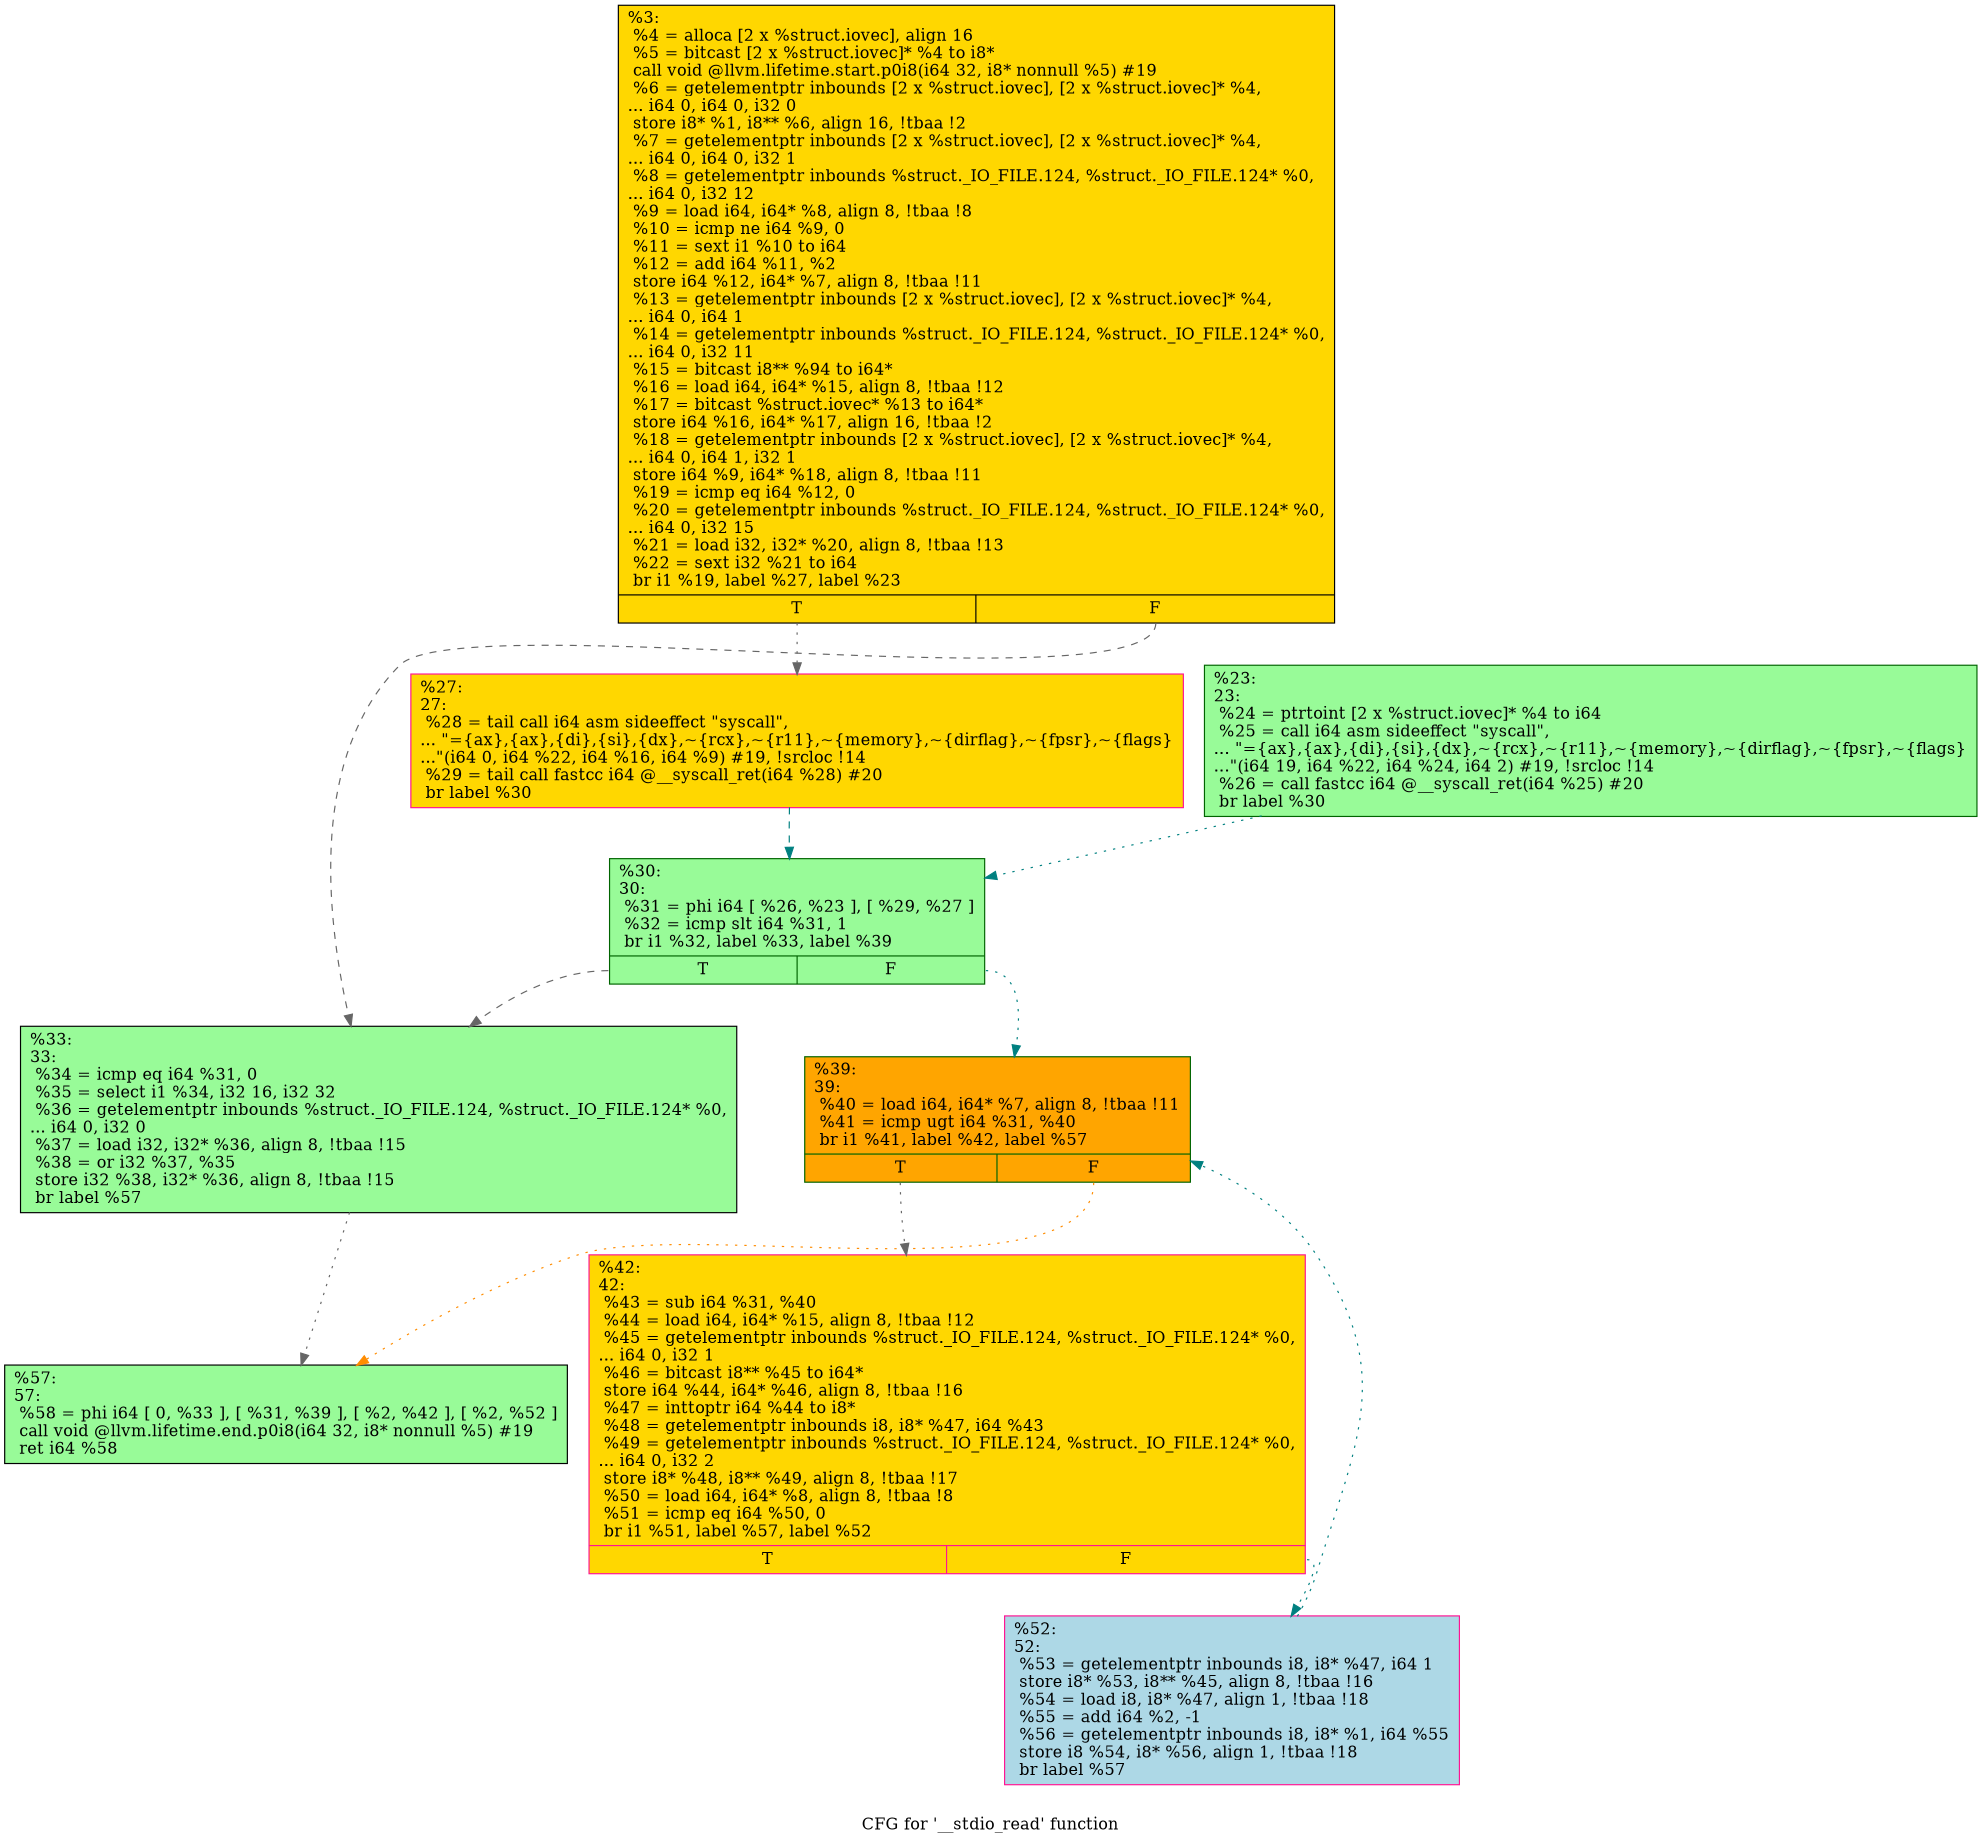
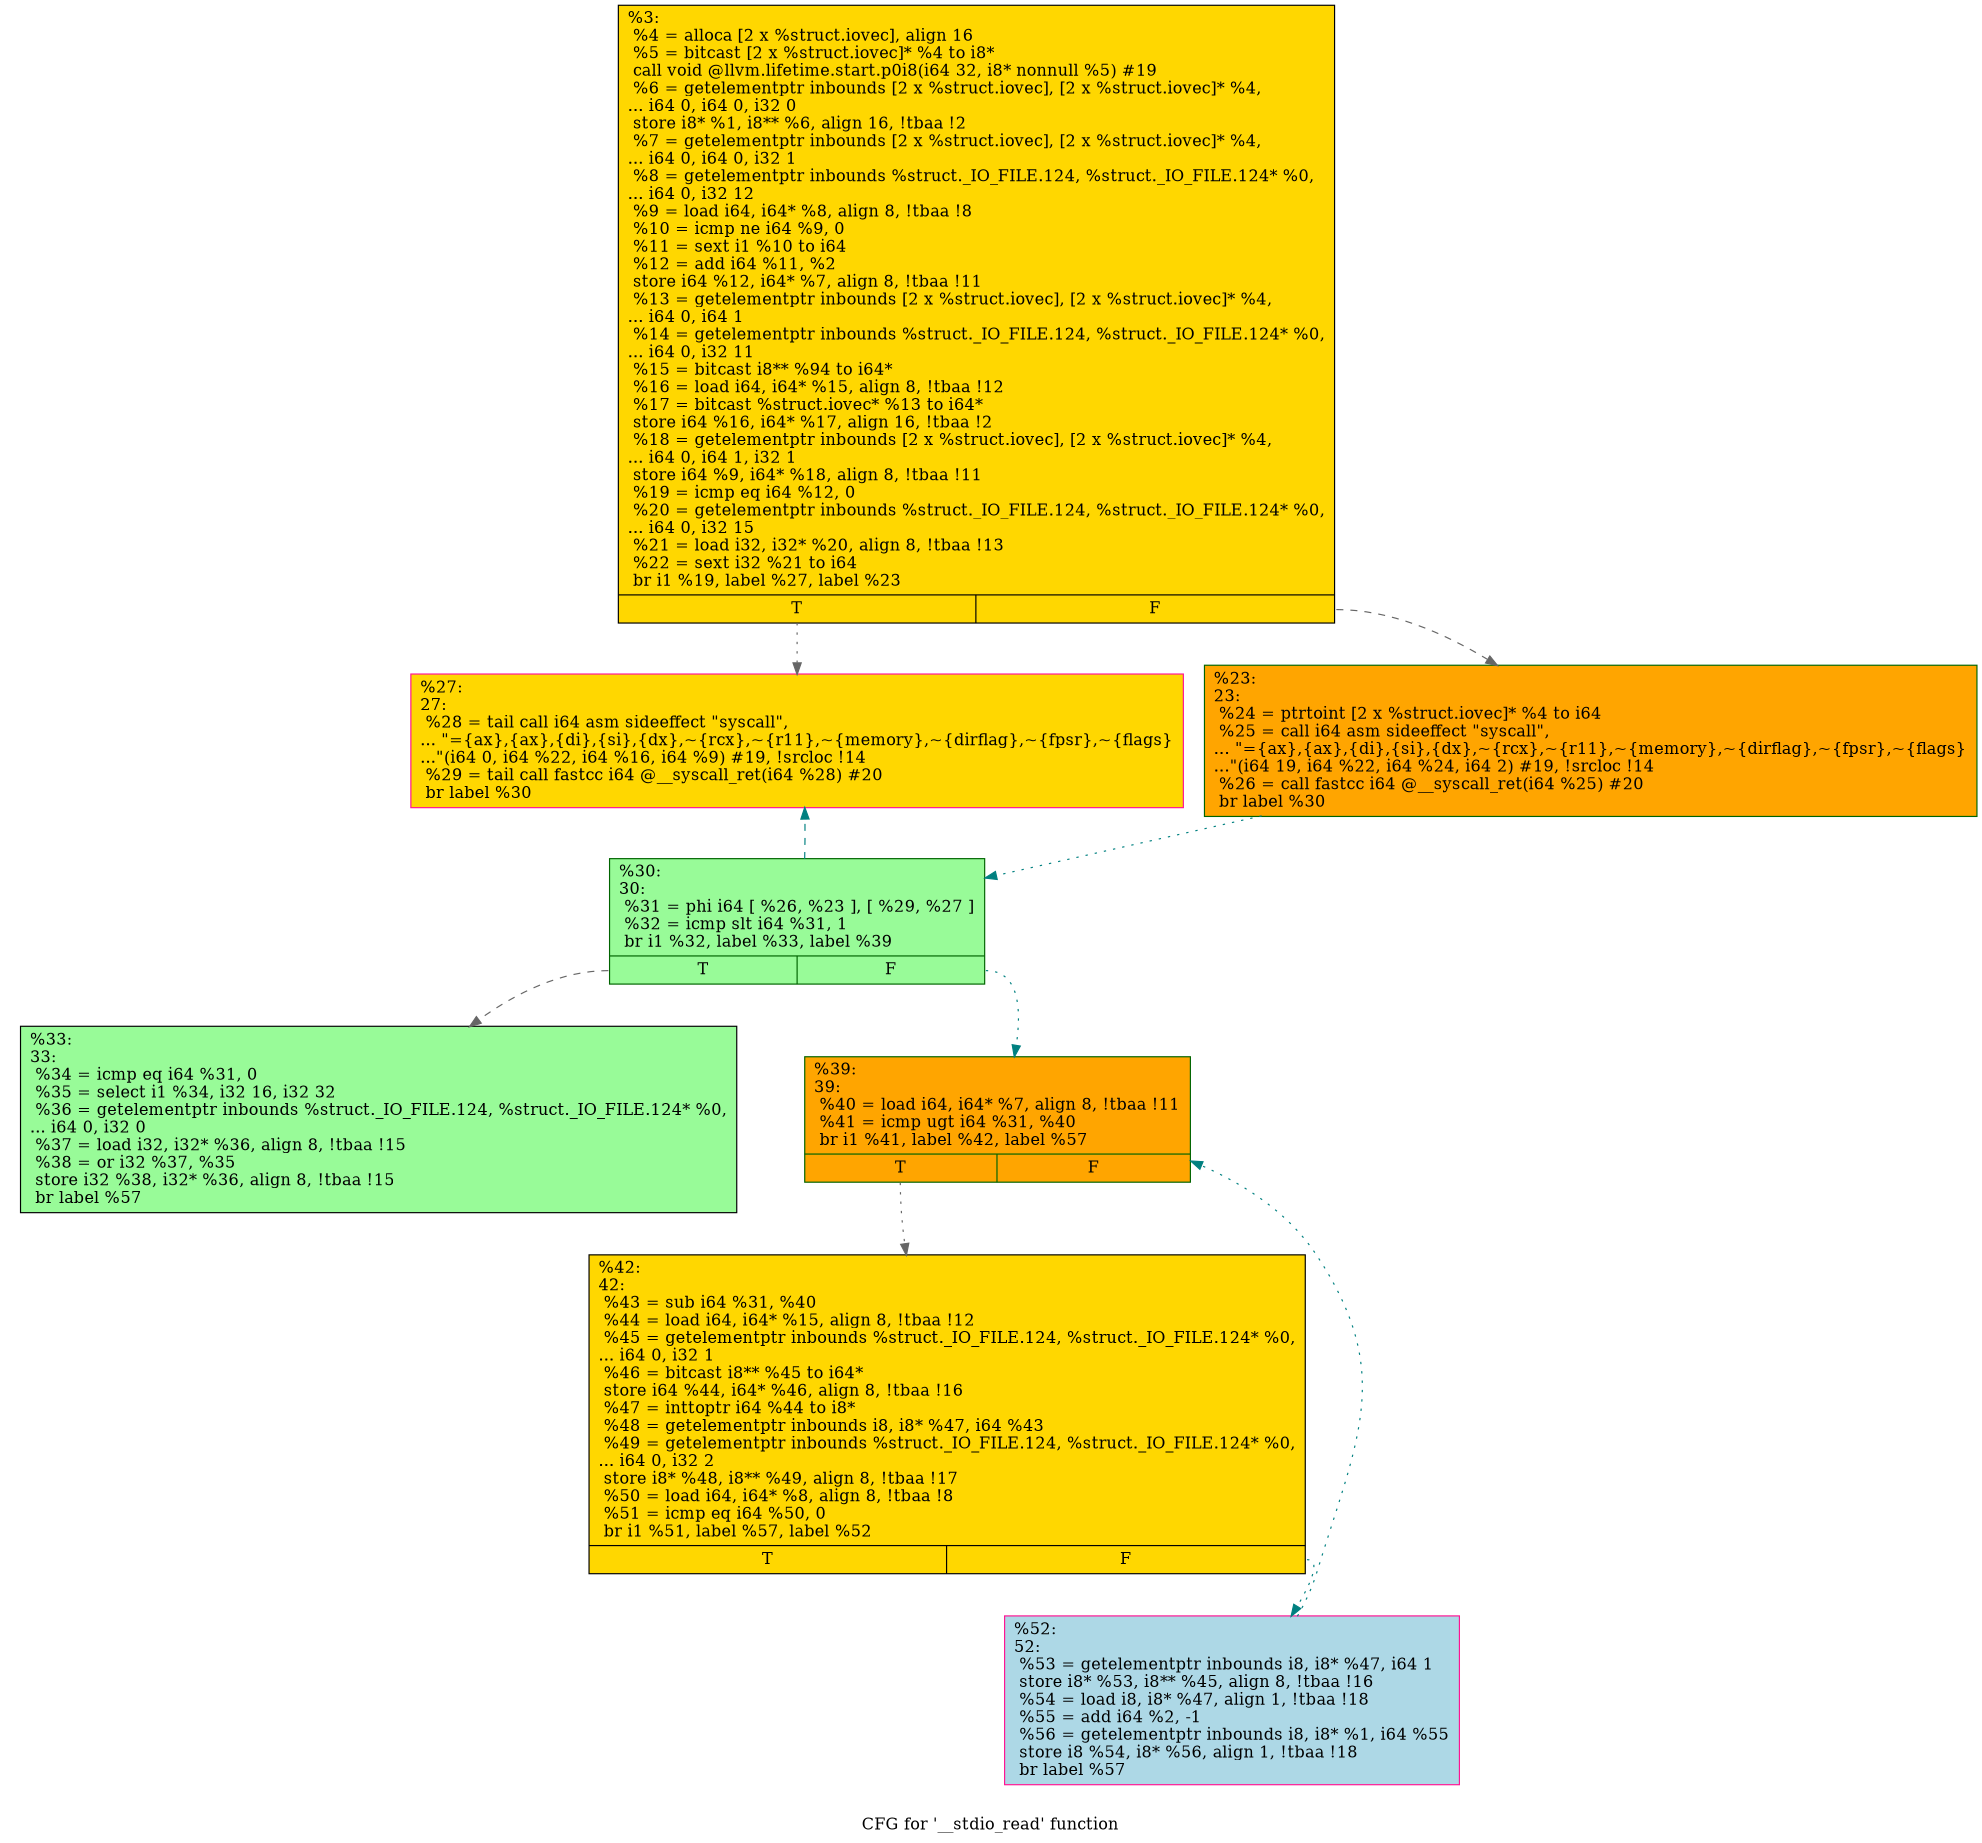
edge "%3:" -> "%33:": now "%3:" -> "%23:"
node "%23:": fillcolor palegreen -> orange
edge "%27:" -> "%30:": reversed
node "%57:": removed
node "%42:": color deeppink -> black
